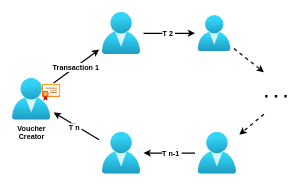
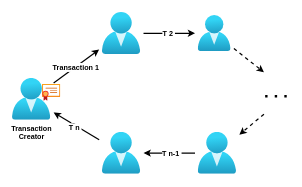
node "Voucher Creator": label "Voucher Creator" -> "Transaction Creator"
